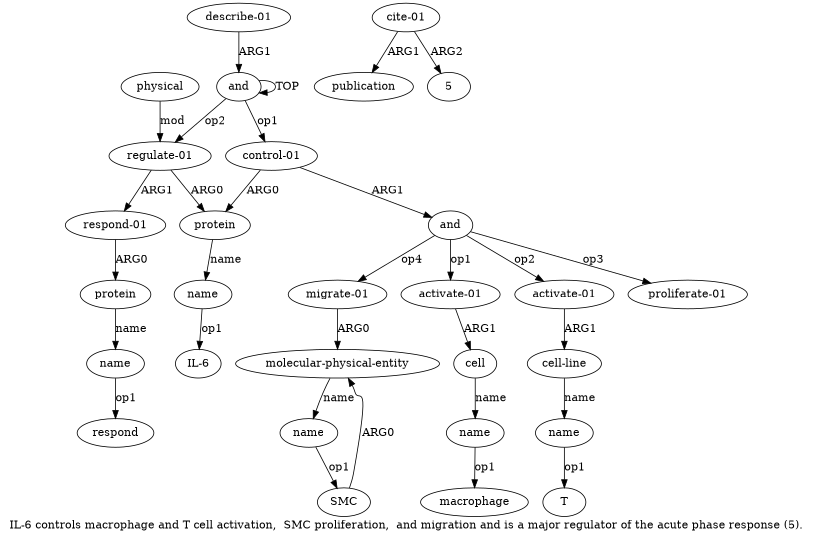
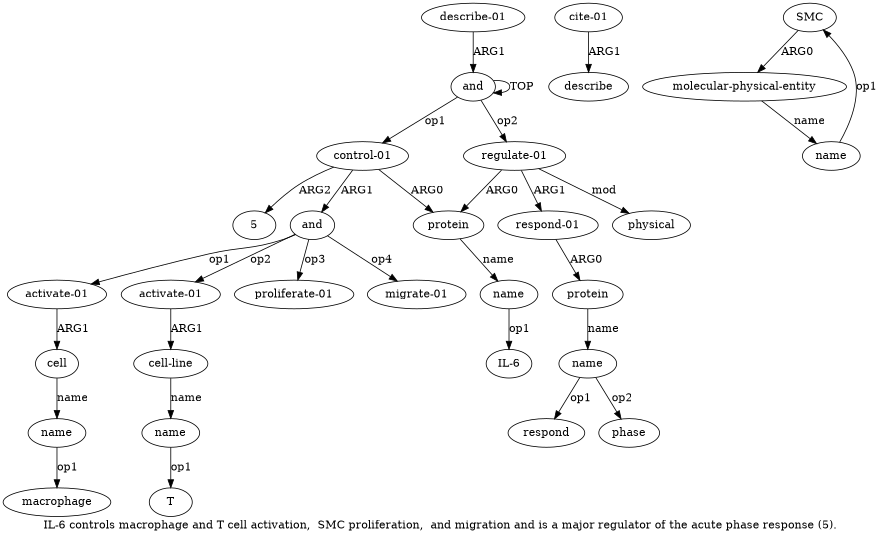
edge "cite-01" -> "5": now "control-01" -> "5"
node "publication": label "publication" -> "describe"
edge "physical" -> "regulate-01": reversed
edge "migrate-01" -> "molecular-physical-entity": removed, label "ARG0"
node "phase": added
